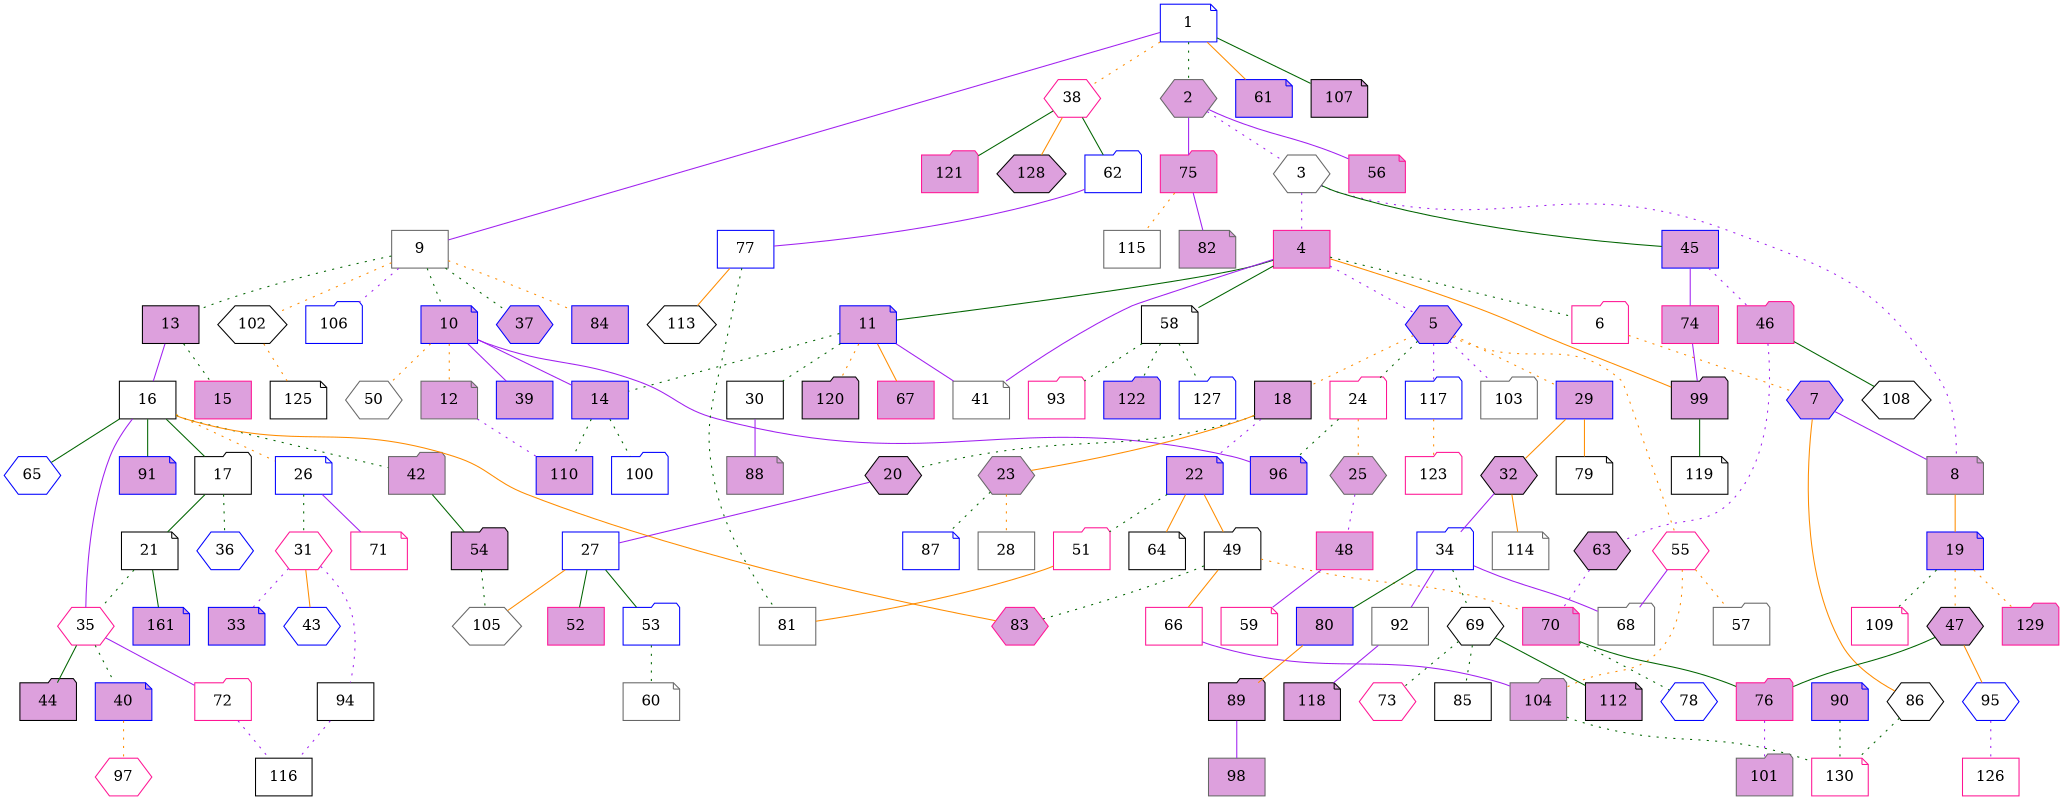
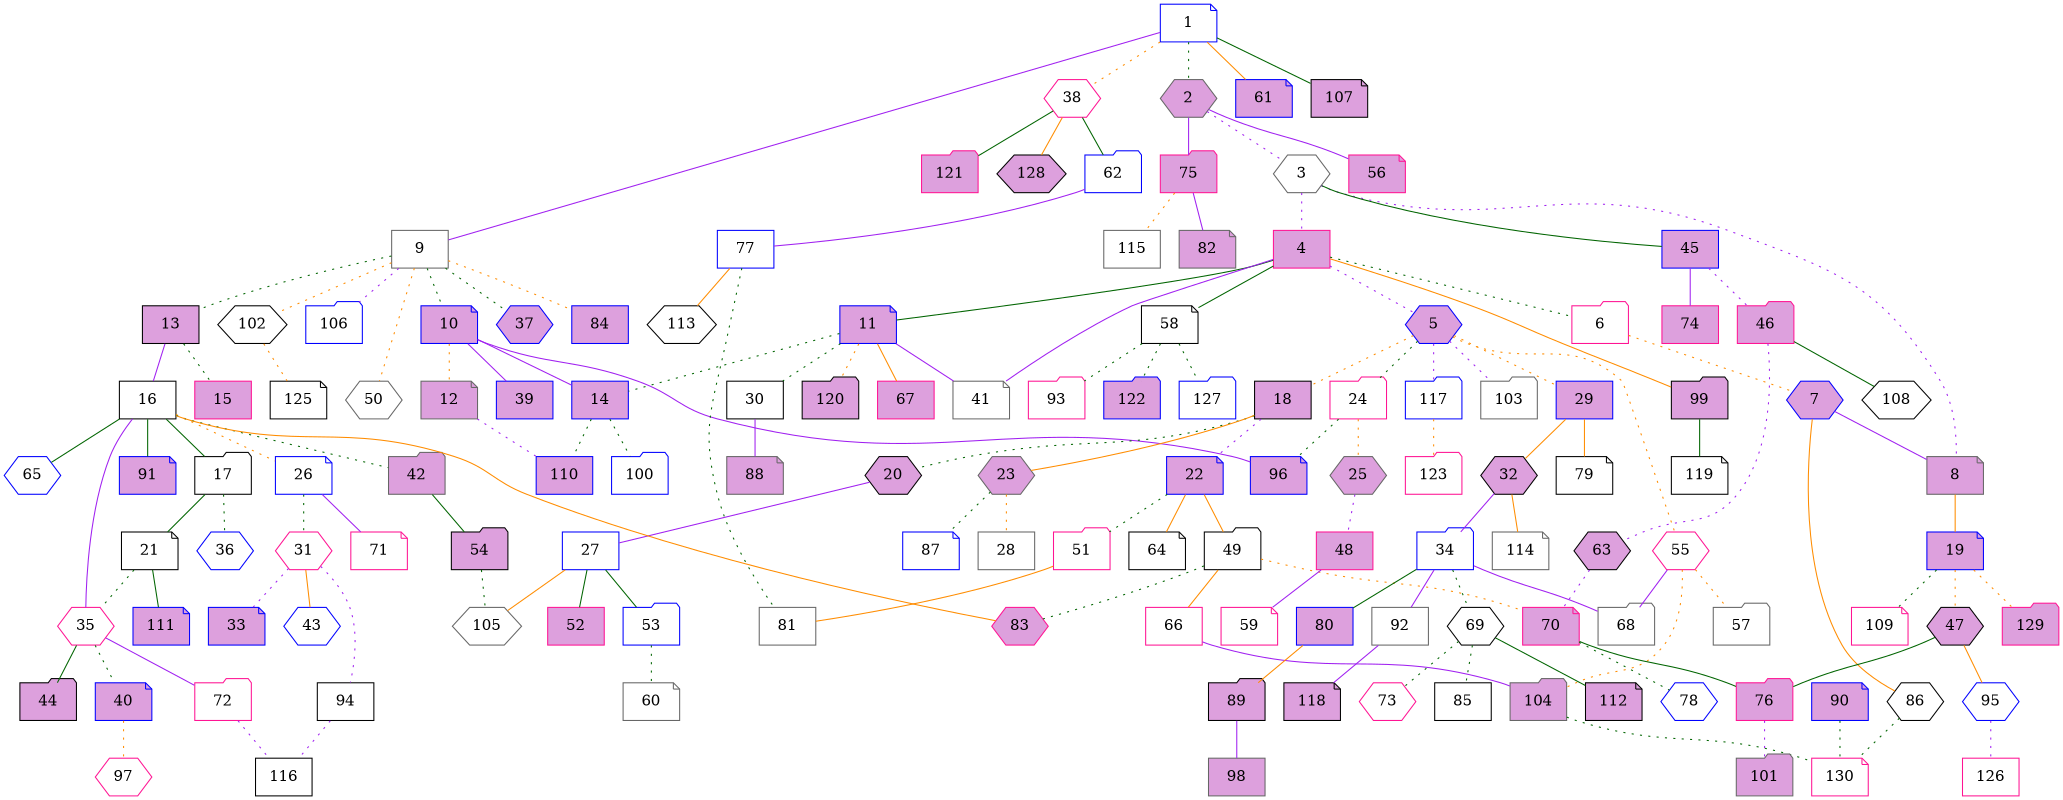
edge "10" -- "50": now "9" -- "50"
edge "74" -- "99": removed
node "161": label "161" -> "111"
